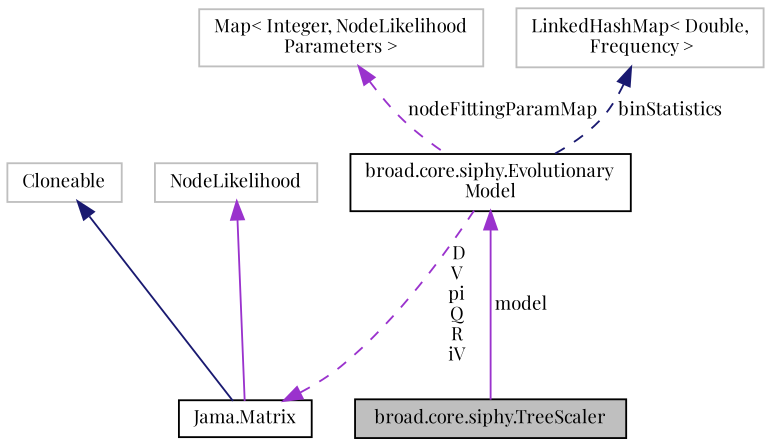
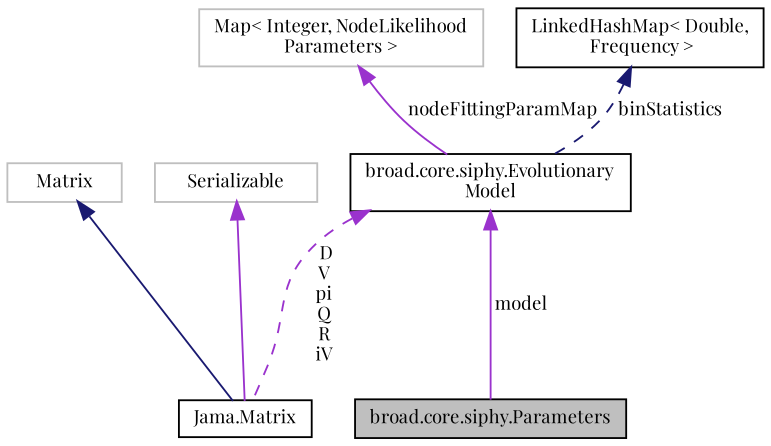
node "LinkedHashMap< Double, Frequency >": color grey75 -> black
edge "broad.core.siphy.Evolutionary Model" -> "Map< Integer, NodeLikelihood Parameters >": style dashed -> solid
node "Cloneable": label "Cloneable" -> "Matrix"
node "NodeLikelihood": label "NodeLikelihood" -> "Serializable"
edge "broad.core.siphy.Evolutionary Model" -> "Jama.Matrix": reversed
node "broad.core.siphy.TreeScaler": label "broad.core.siphy.TreeScaler" -> "broad.core.siphy.Parameters"
